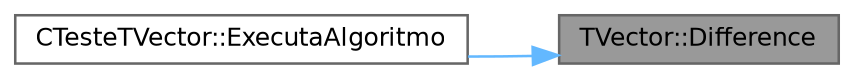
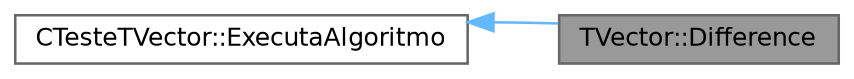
edge "CTesteTVector::ExecutaAlgoritmo" -> "TVector::Difference": reversed
